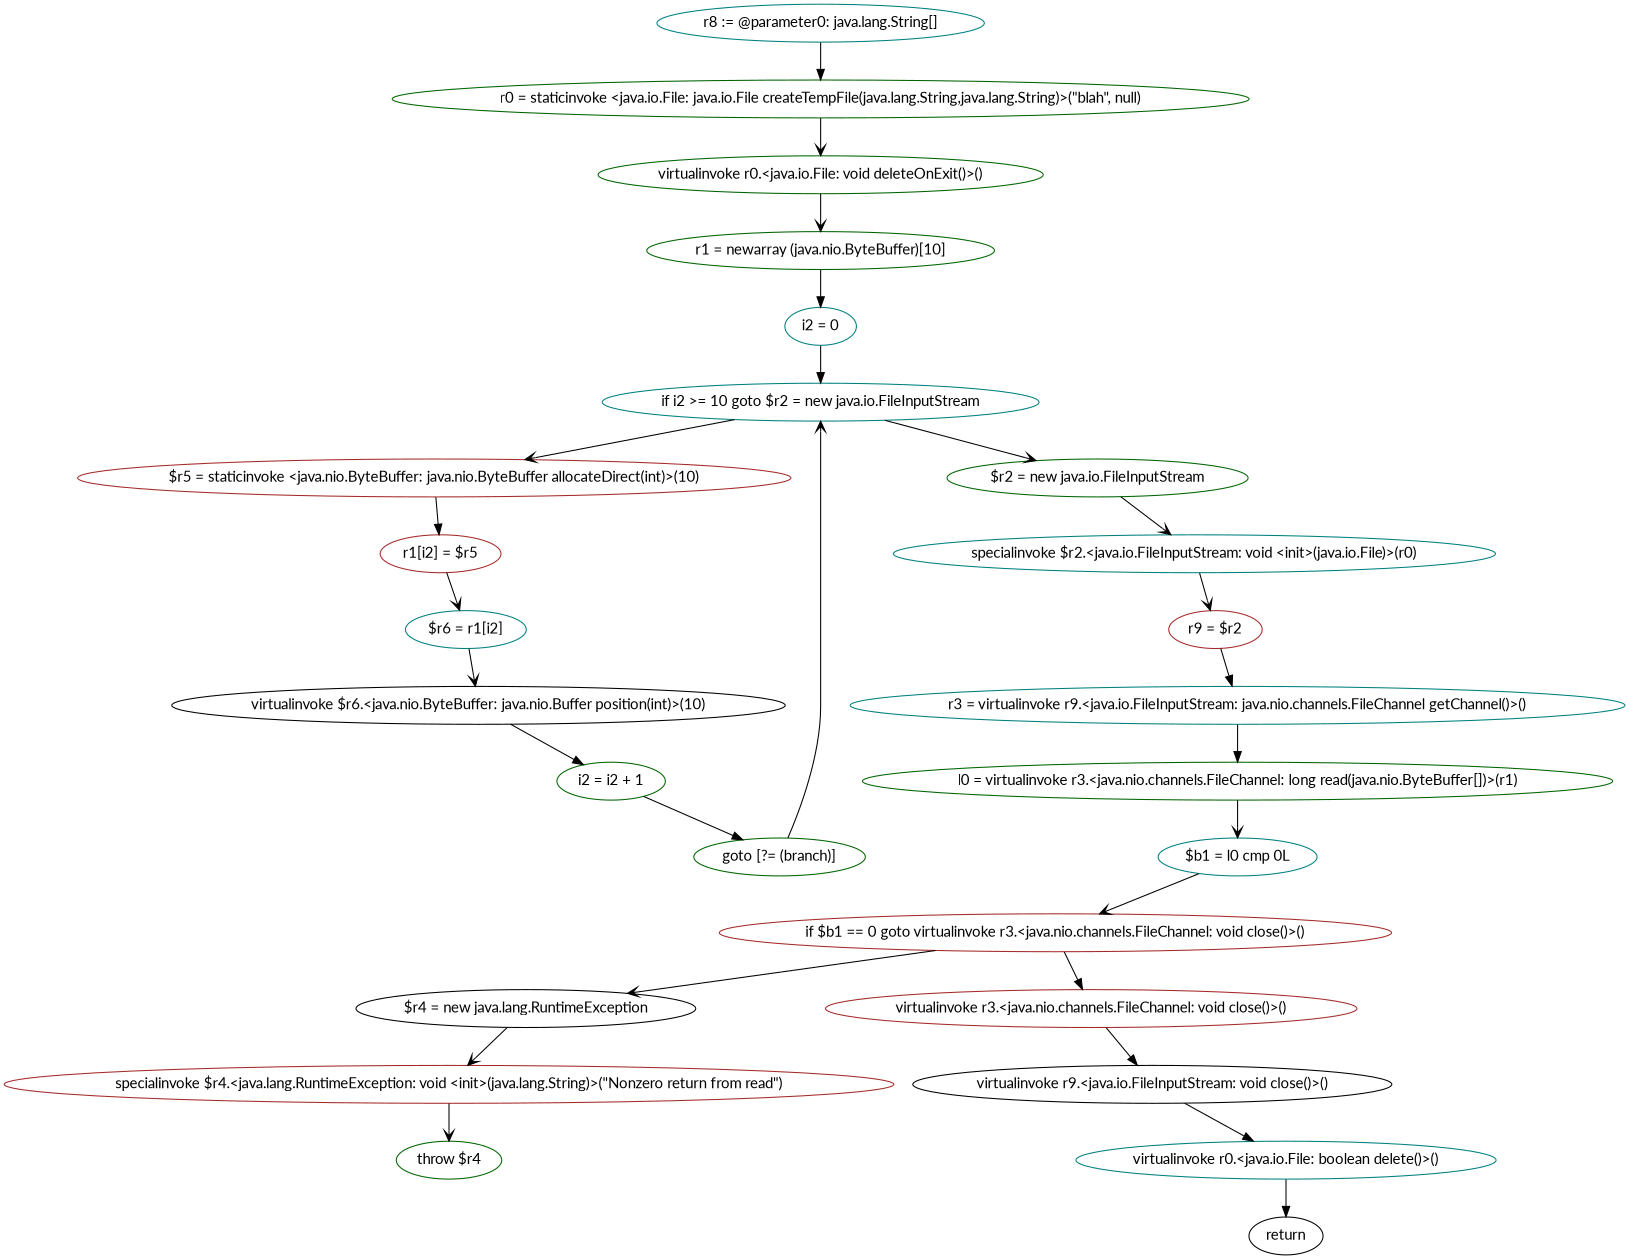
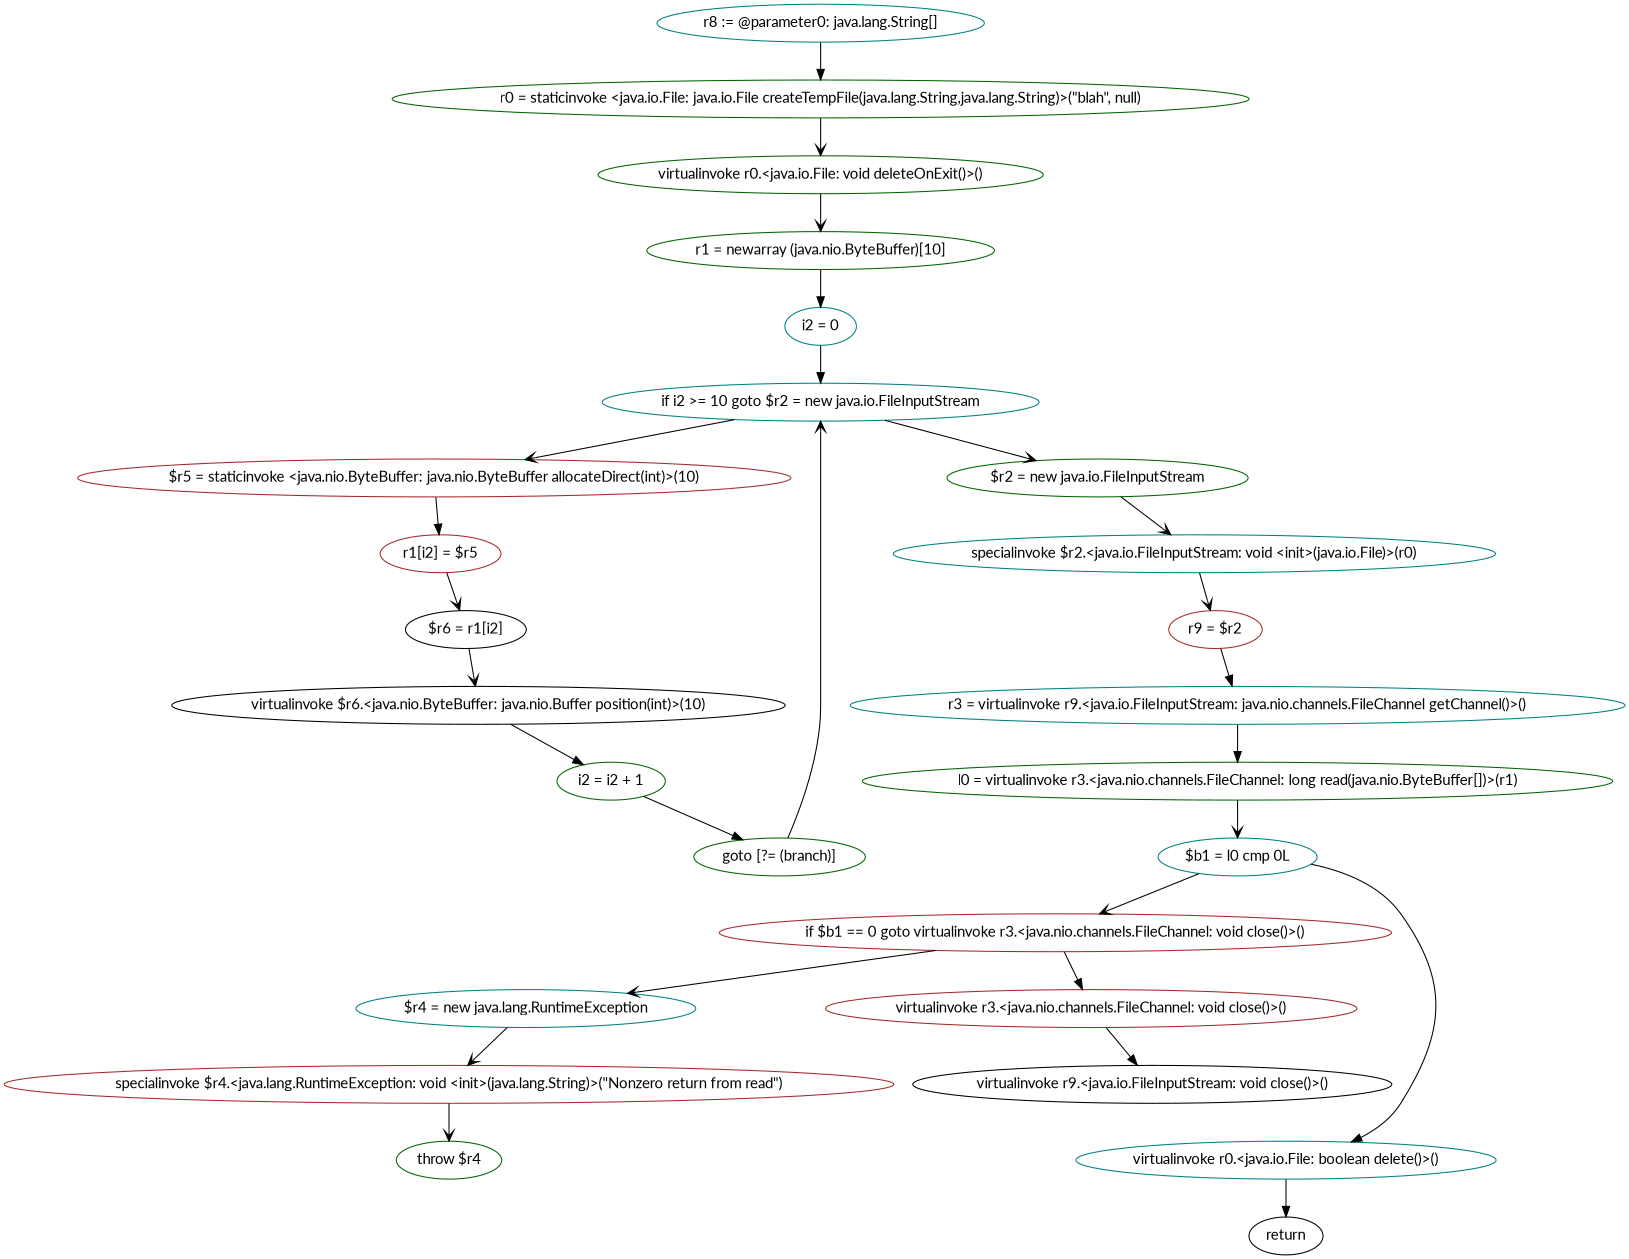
node "$r6 = r1[i2]": color teal -> black
node "$r4 = new java.lang.RuntimeException": color black -> teal
edge "virtualinvoke r9.<java.io.FileInputStream: void close()>()" -> "virtualinvoke r0.<java.io.File: boolean delete()>()": now "$b1 = l0 cmp 0L" -> "virtualinvoke r0.<java.io.File: boolean delete()>()"
